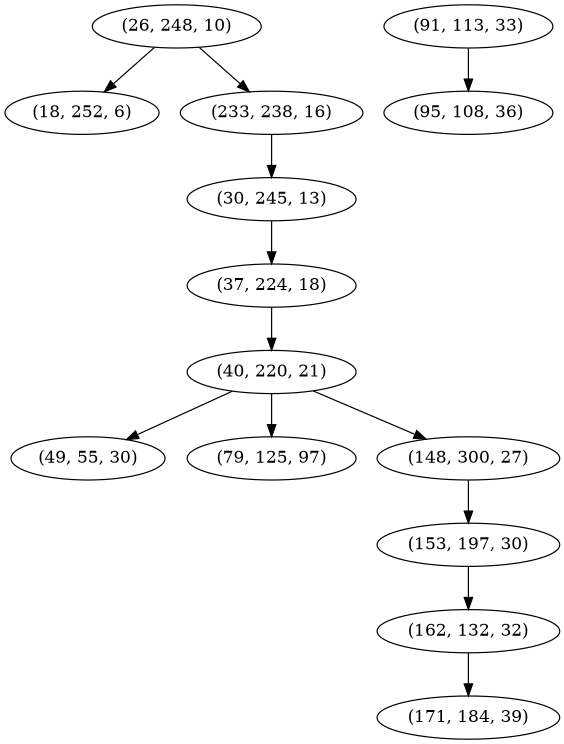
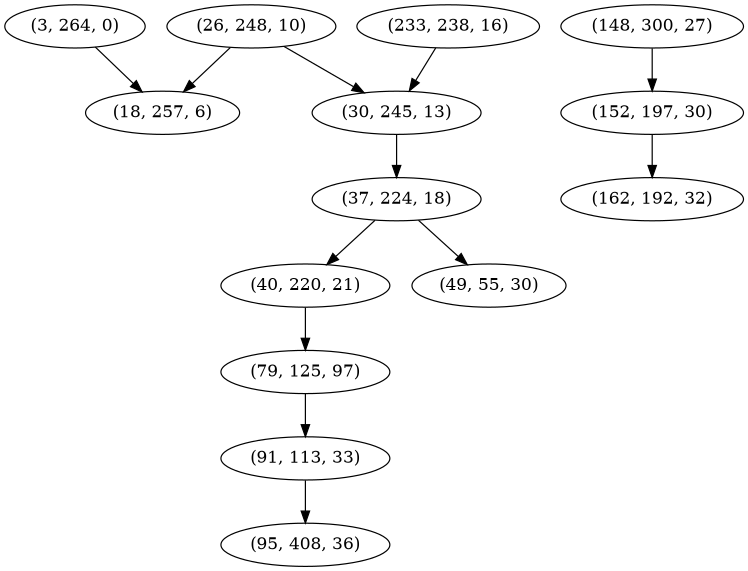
node "(3, 264, 0)": added
edge "(26, 248, 10)" -> "(233, 238, 16)": now "(26, 248, 10)" -> "(30, 245, 13)"
node "(18, 252, 6)": label "(18, 252, 6)" -> "(18, 257, 6)"
node "(95, 108, 36)": label "(95, 108, 36)" -> "(95, 408, 36)"
edge "(79, 125, 97)" -> "(91, 113, 33)": added
edge "(40, 220, 21)" -> "(49, 55, 30)": now "(37, 224, 18)" -> "(49, 55, 30)"
edge "(40, 220, 21)" -> "(148, 300, 27)": removed
node "(153, 197, 30)": label "(153, 197, 30)" -> "(152, 197, 30)"
node "(162, 132, 32)": label "(162, 132, 32)" -> "(162, 192, 32)"
node "(171, 184, 39)": removed
